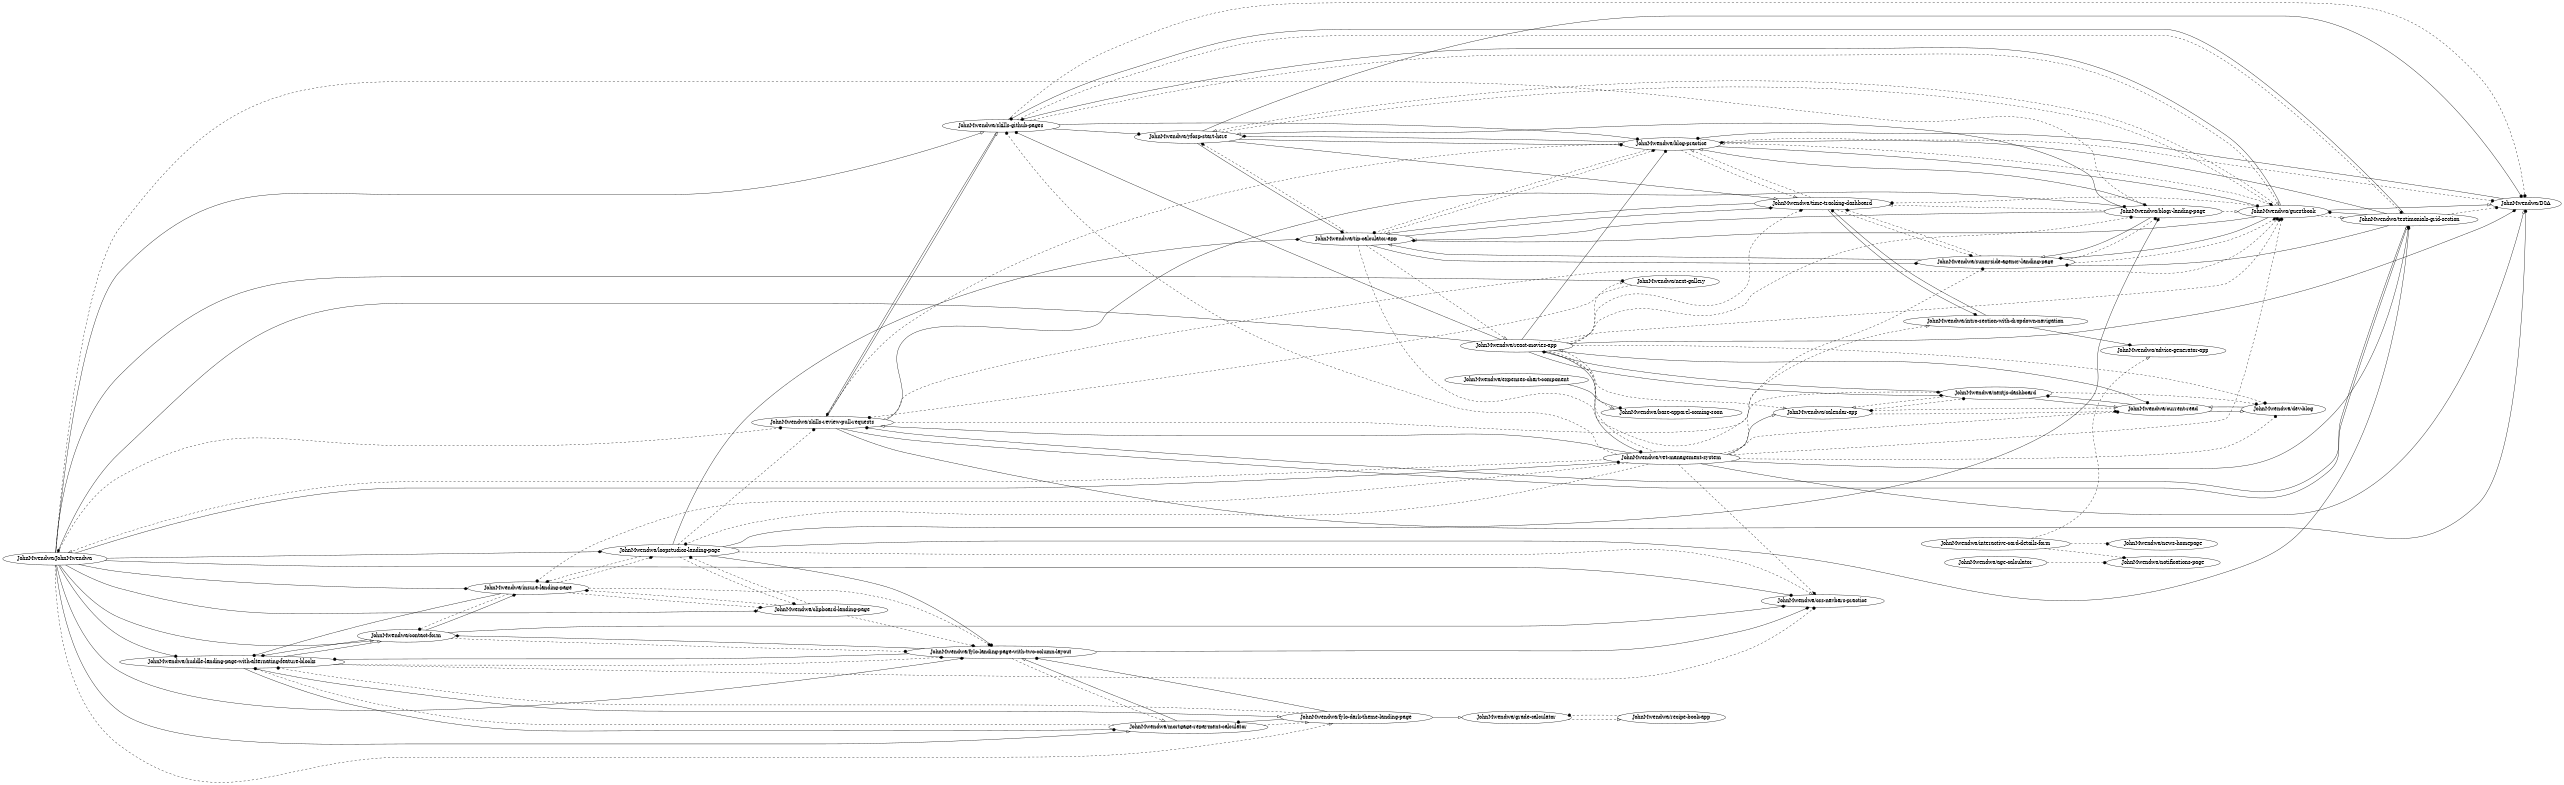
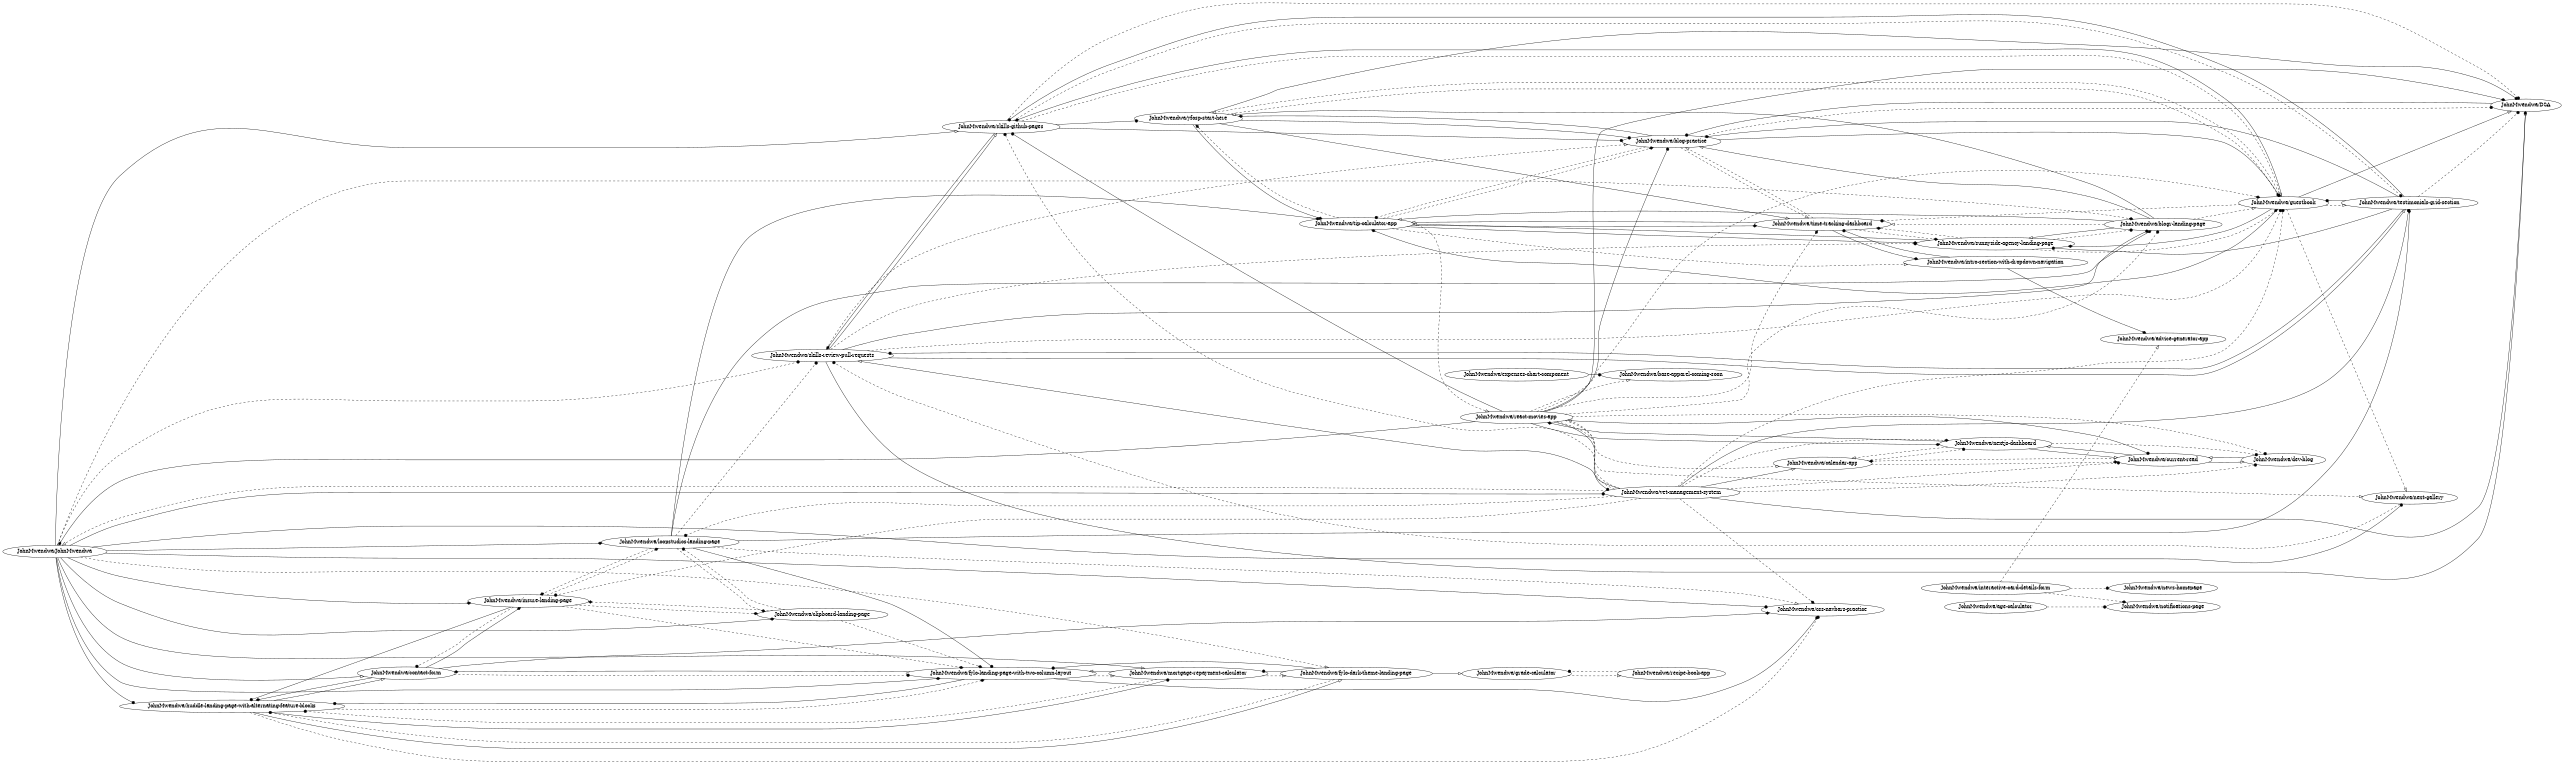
edge "JohnMwendwa/guestbook" -> "JohnMwendwa/blog-practice": now "JohnMwendwa/guestbook" -> "JohnMwendwa/next-gallery"
edge "JohnMwendwa/current-read" -> "JohnMwendwa/nextjs-dashboard": arrowhead dot -> onormal
